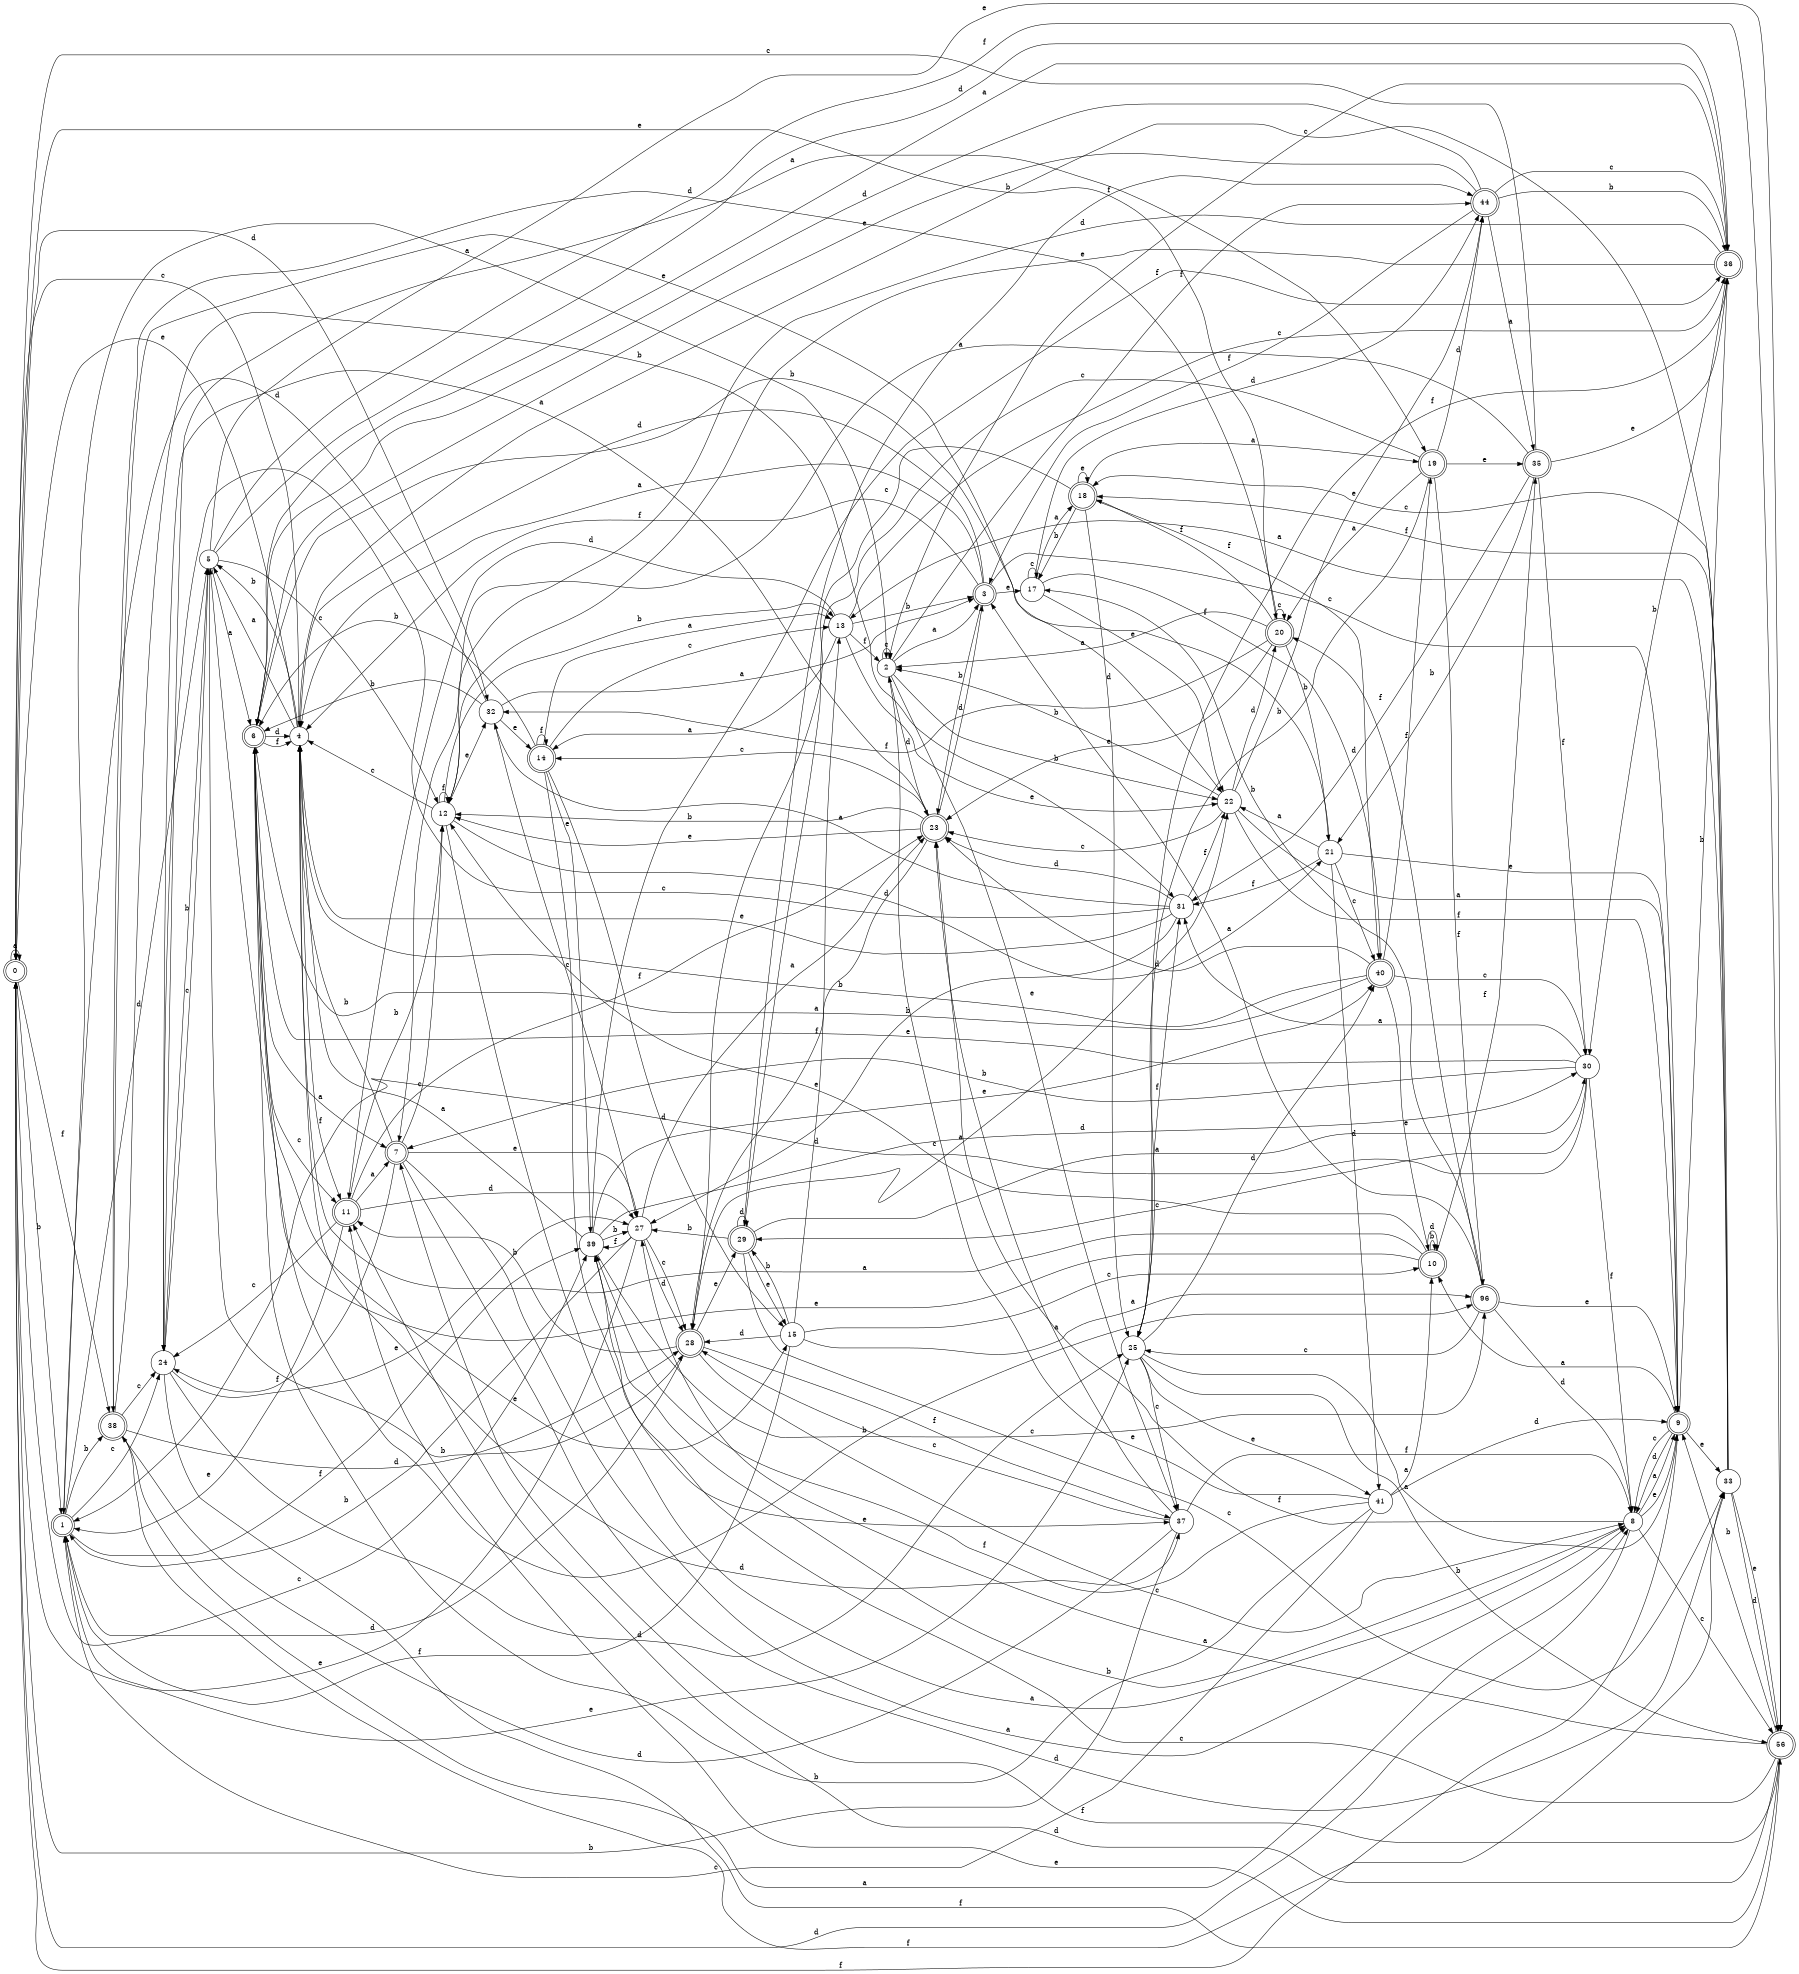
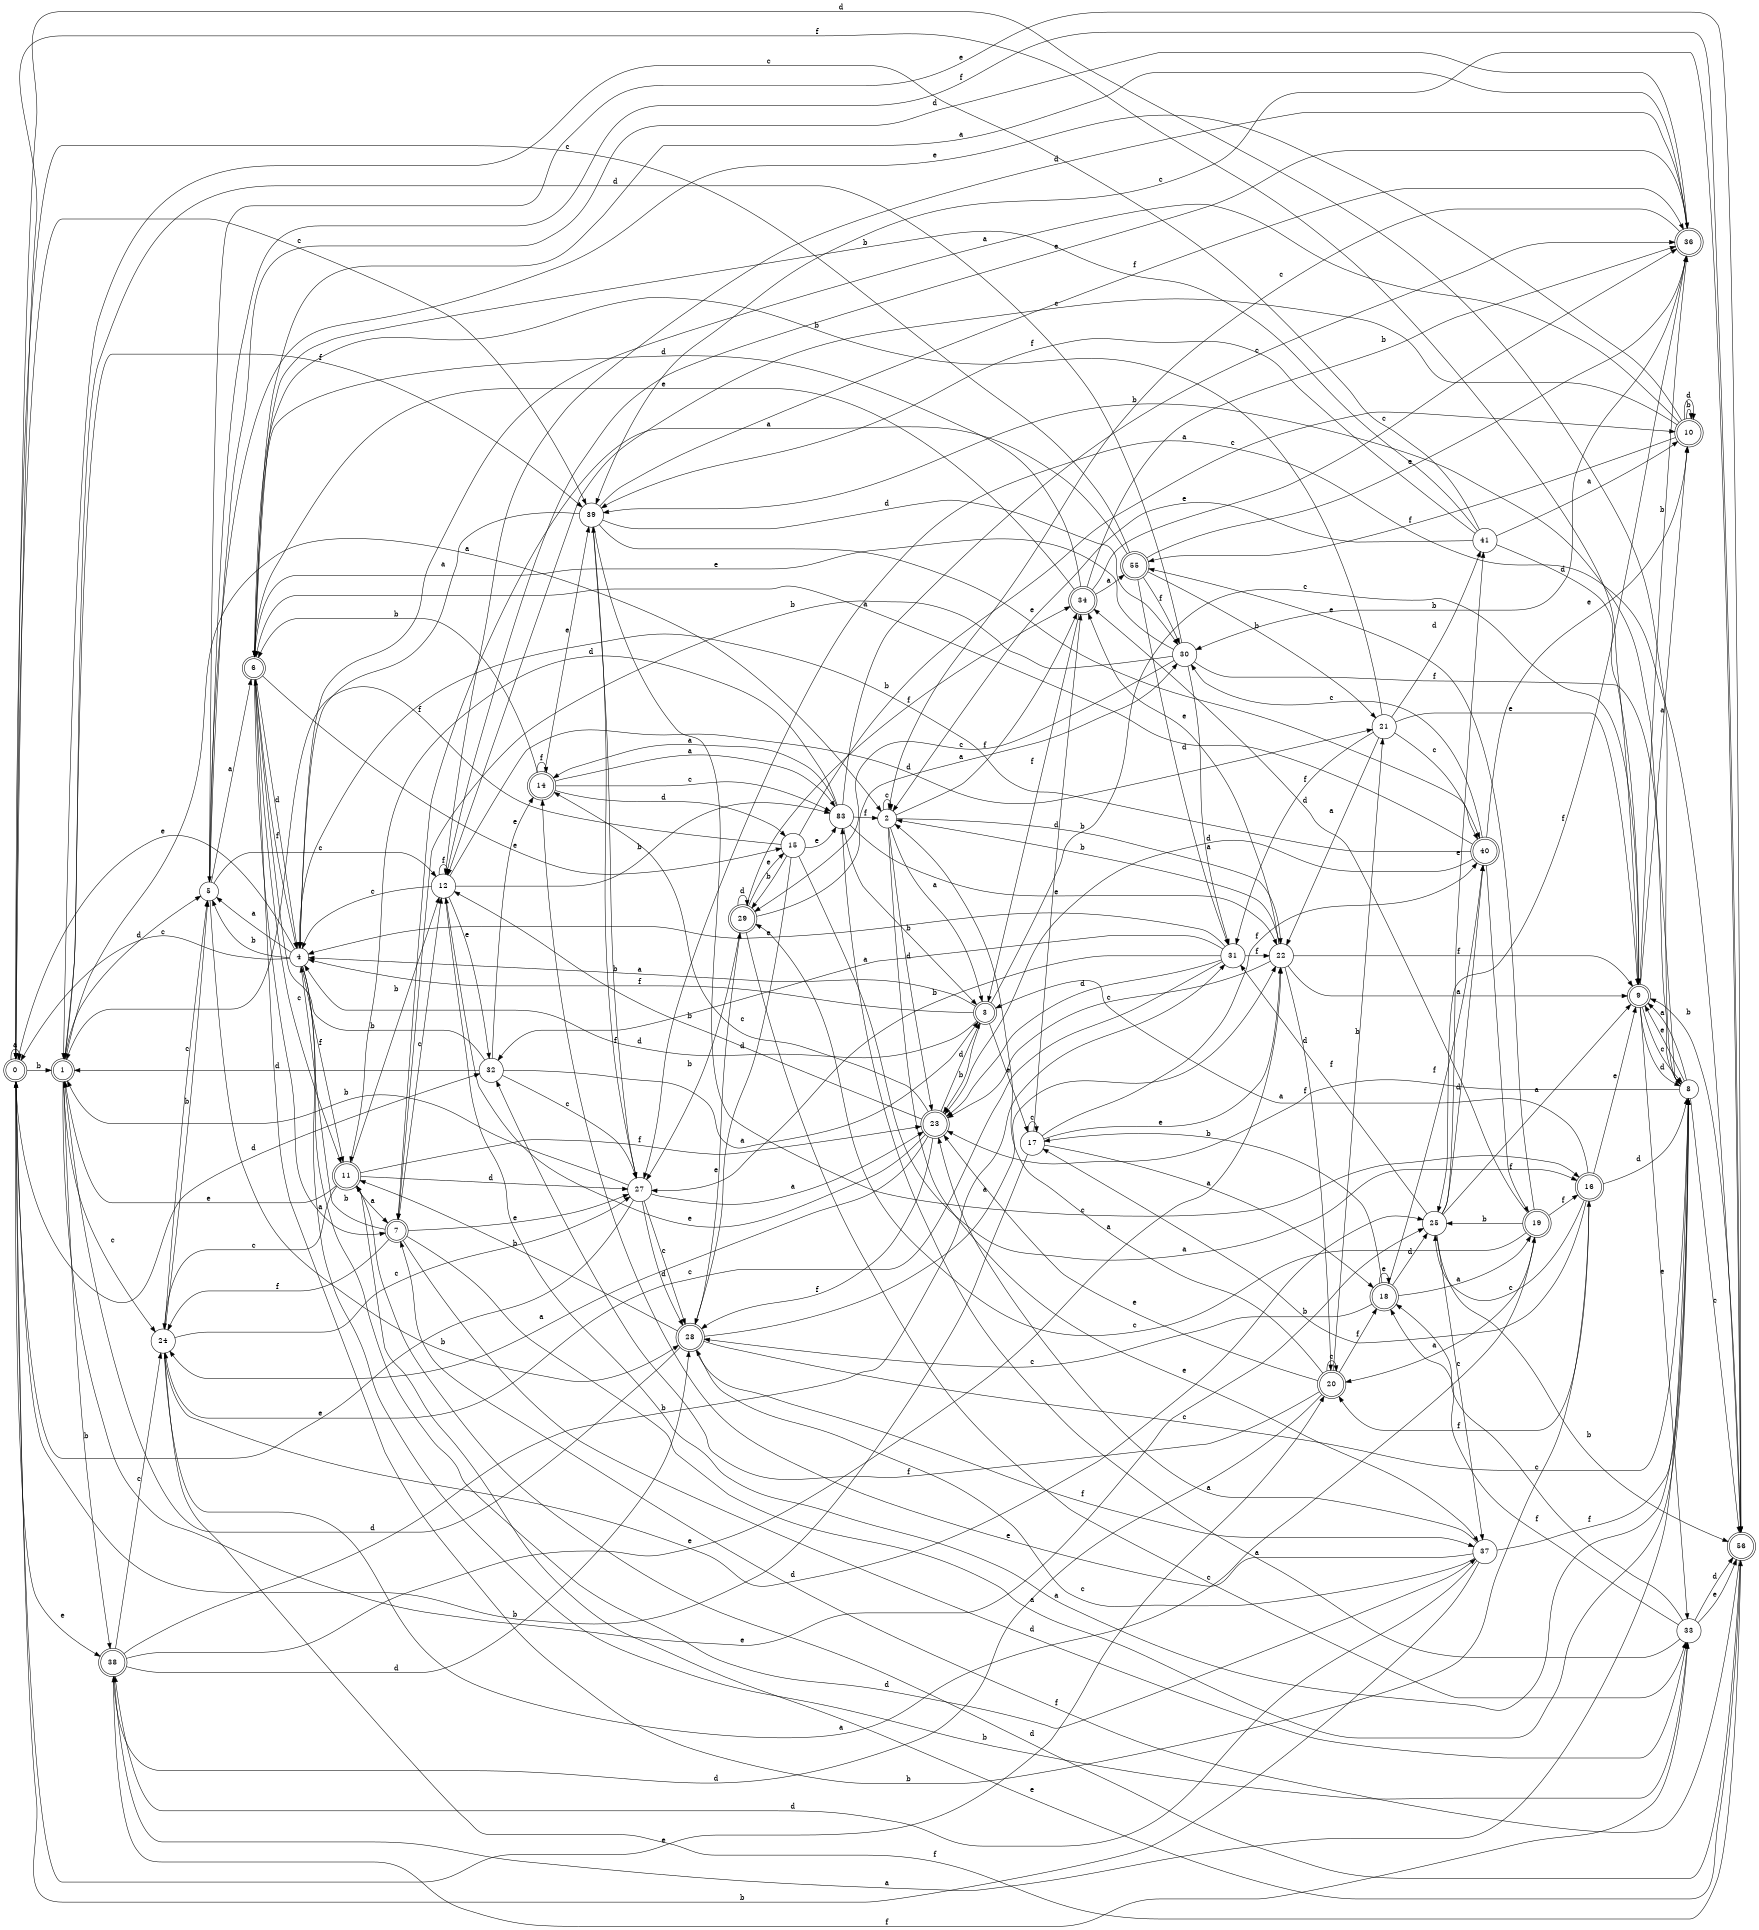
edge "33" -> "4": reversed
node "44": label "44" -> "34"
node "35": label "35" -> "55"
node "13": label "13" -> "83"
edge "0" -> "38": label "f" -> "e"
node "96": label "96" -> "16"
edge "14" -> "37": reversed
edge "24" -> "27": label "e" -> "c"
edge "17" -> "0": added, label "b"
